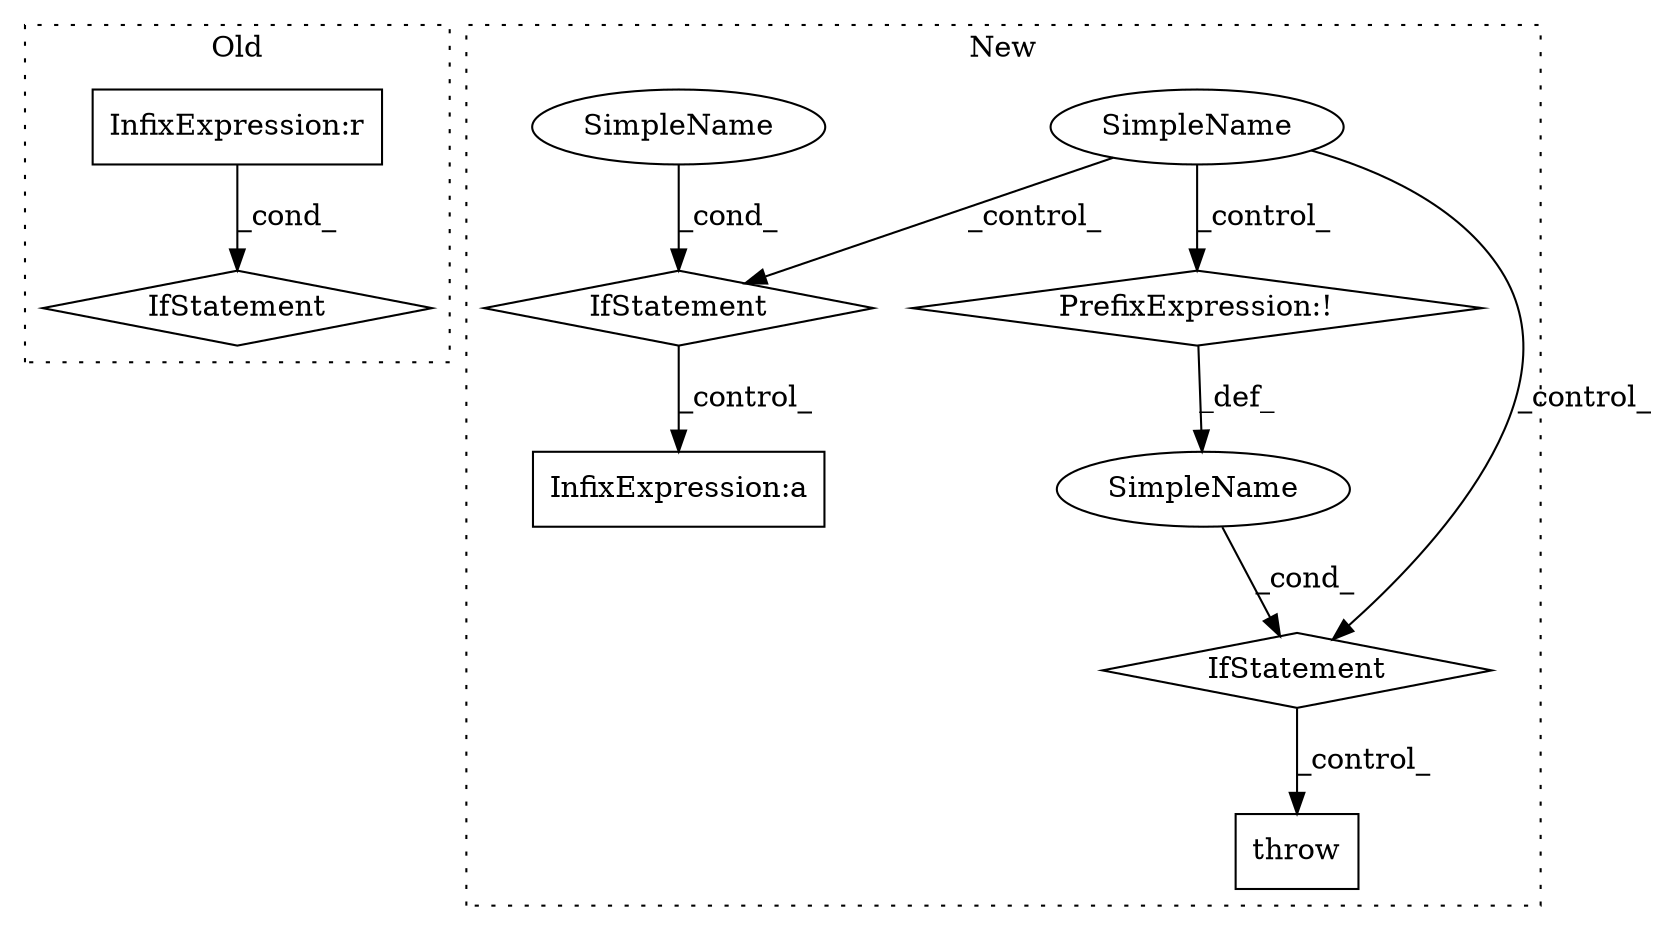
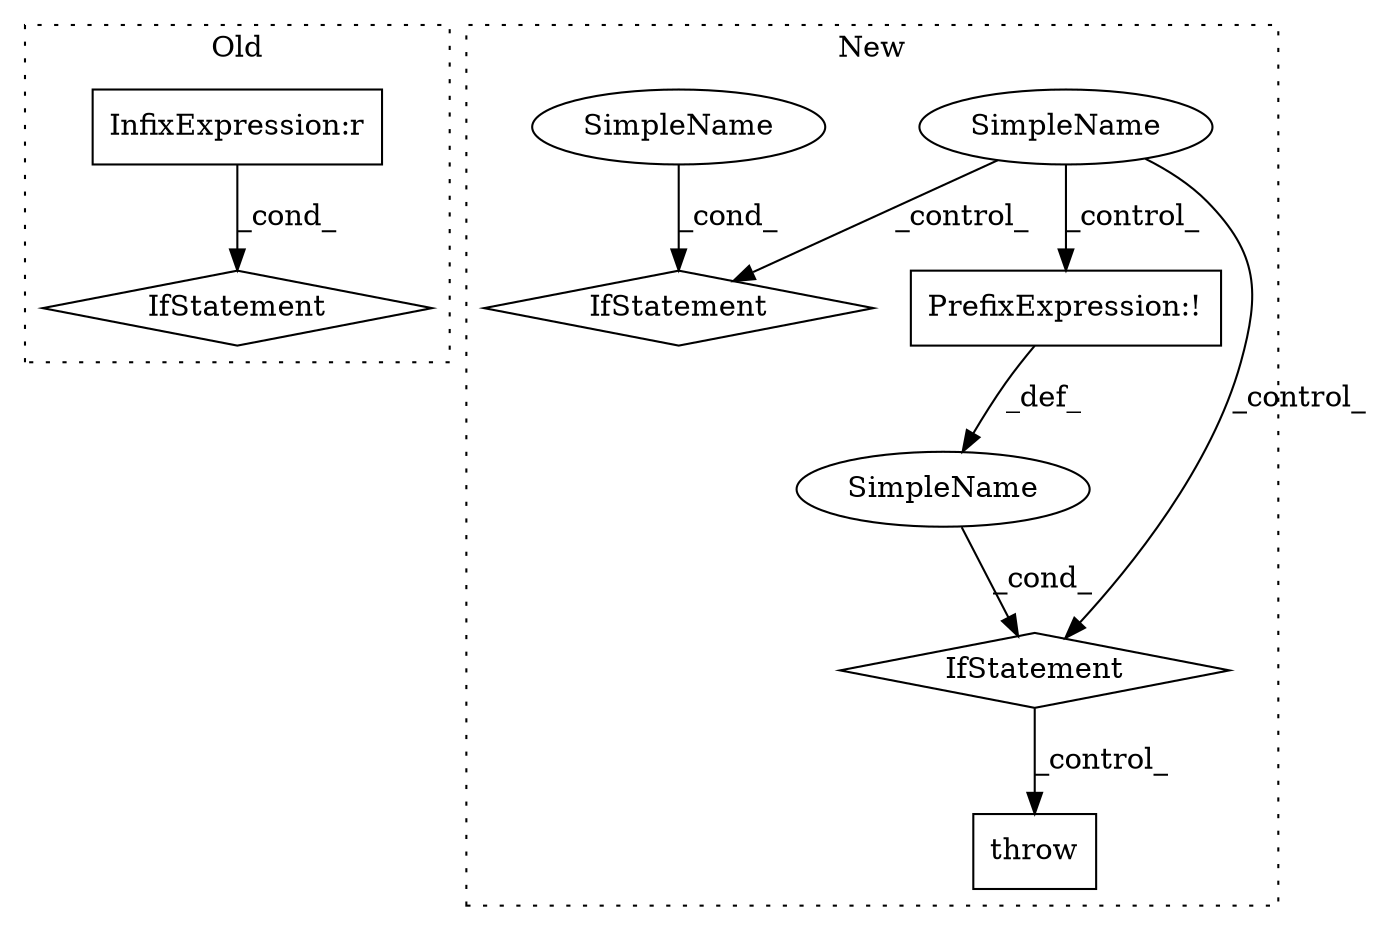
node "PrefixExpression:!": shape diamond -> box
node "InfixExpression:a": removed
